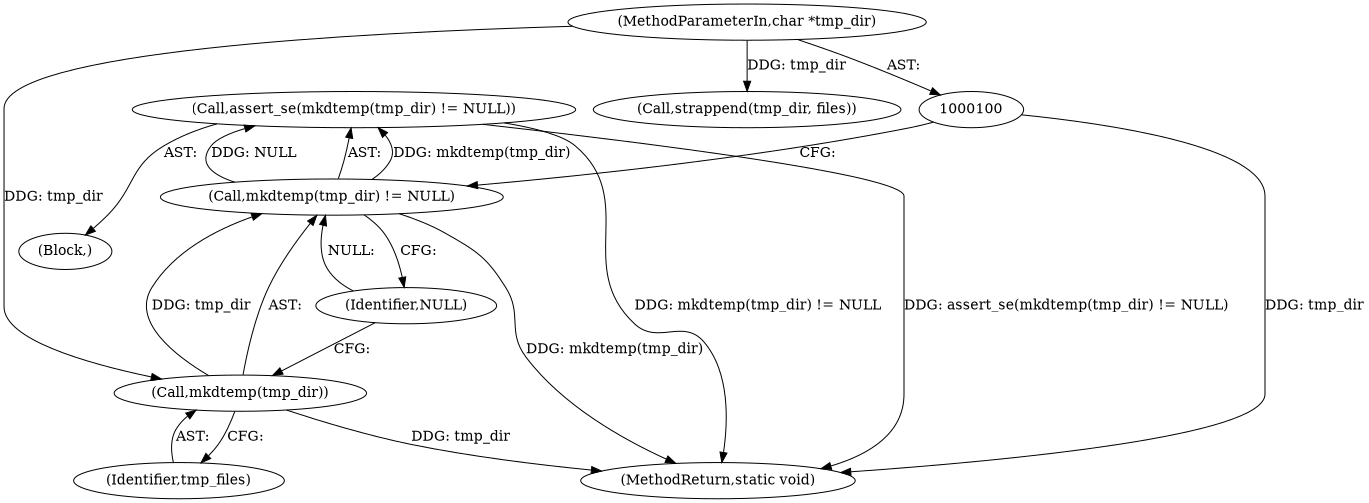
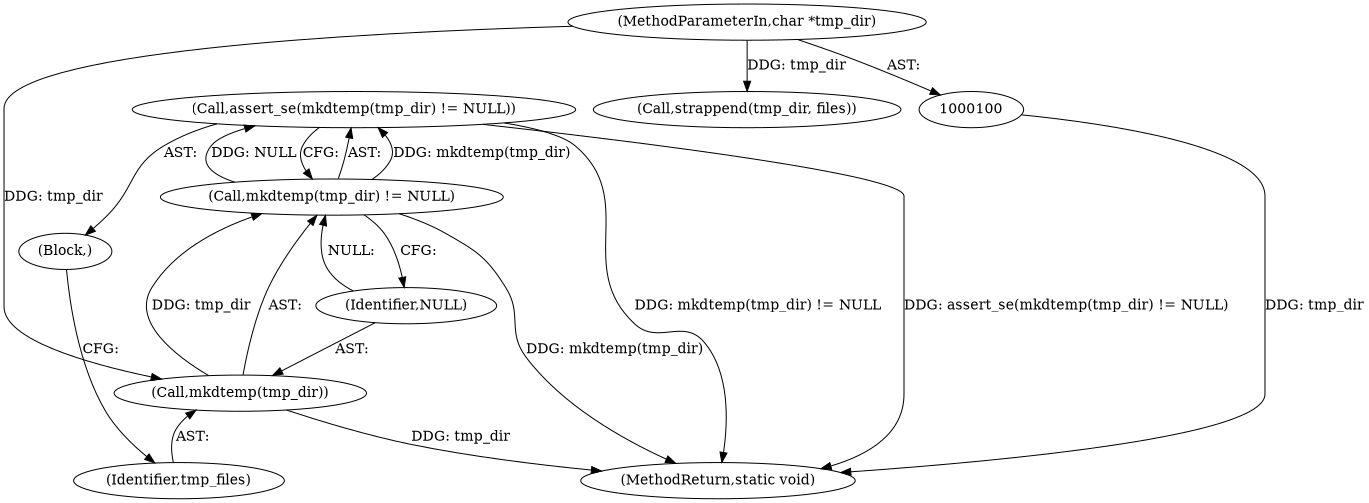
edge "1000100" -> "(Call,mkdtemp(tmp_dir) != NULL)": now "(Call,assert_se(mkdtemp(tmp_dir) != NULL))" -> "(Call,mkdtemp(tmp_dir) != NULL)"
edge "(Identifier,NULL)" -> "(Call,mkdtemp(tmp_dir))": label "CFG: " -> "AST: "
edge "(Call,mkdtemp(tmp_dir))" -> "(Identifier,tmp_files)": now "(Block,)" -> "(Identifier,tmp_files)"
